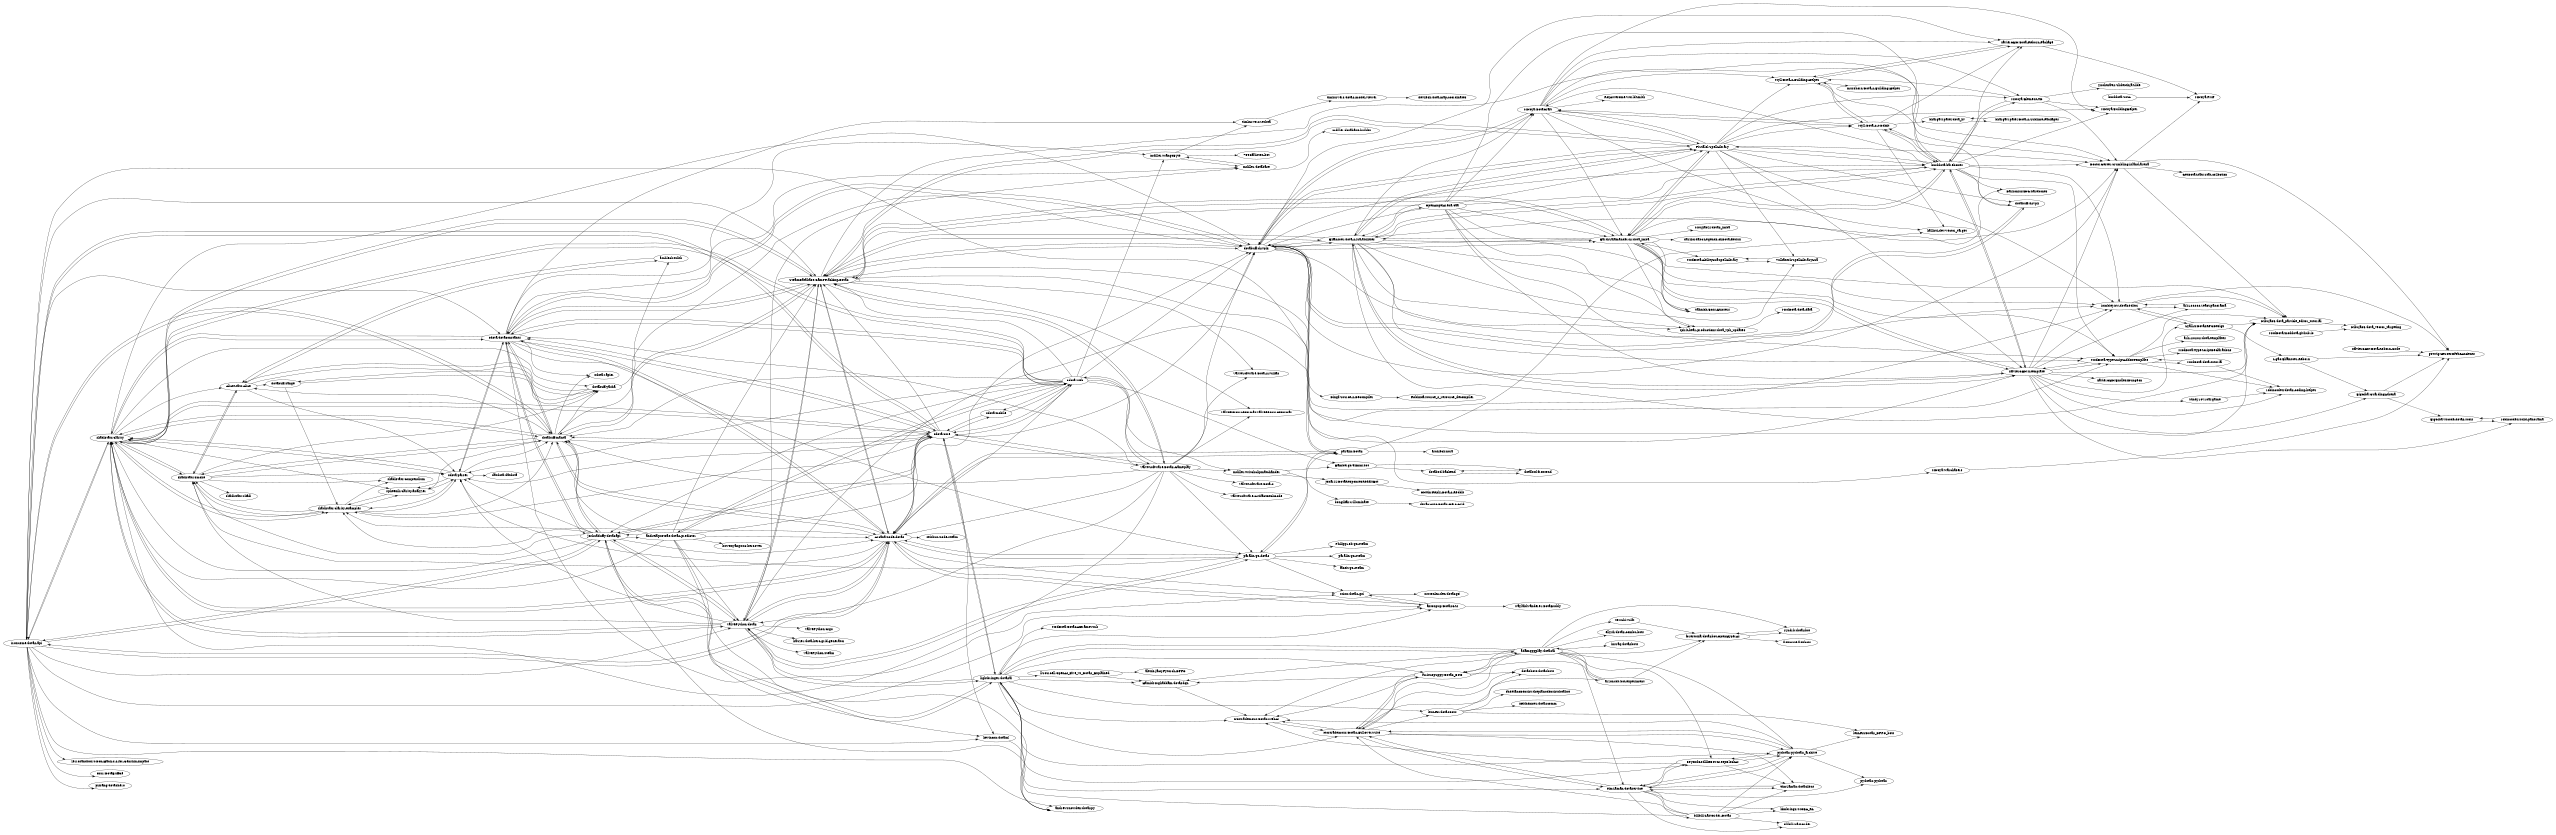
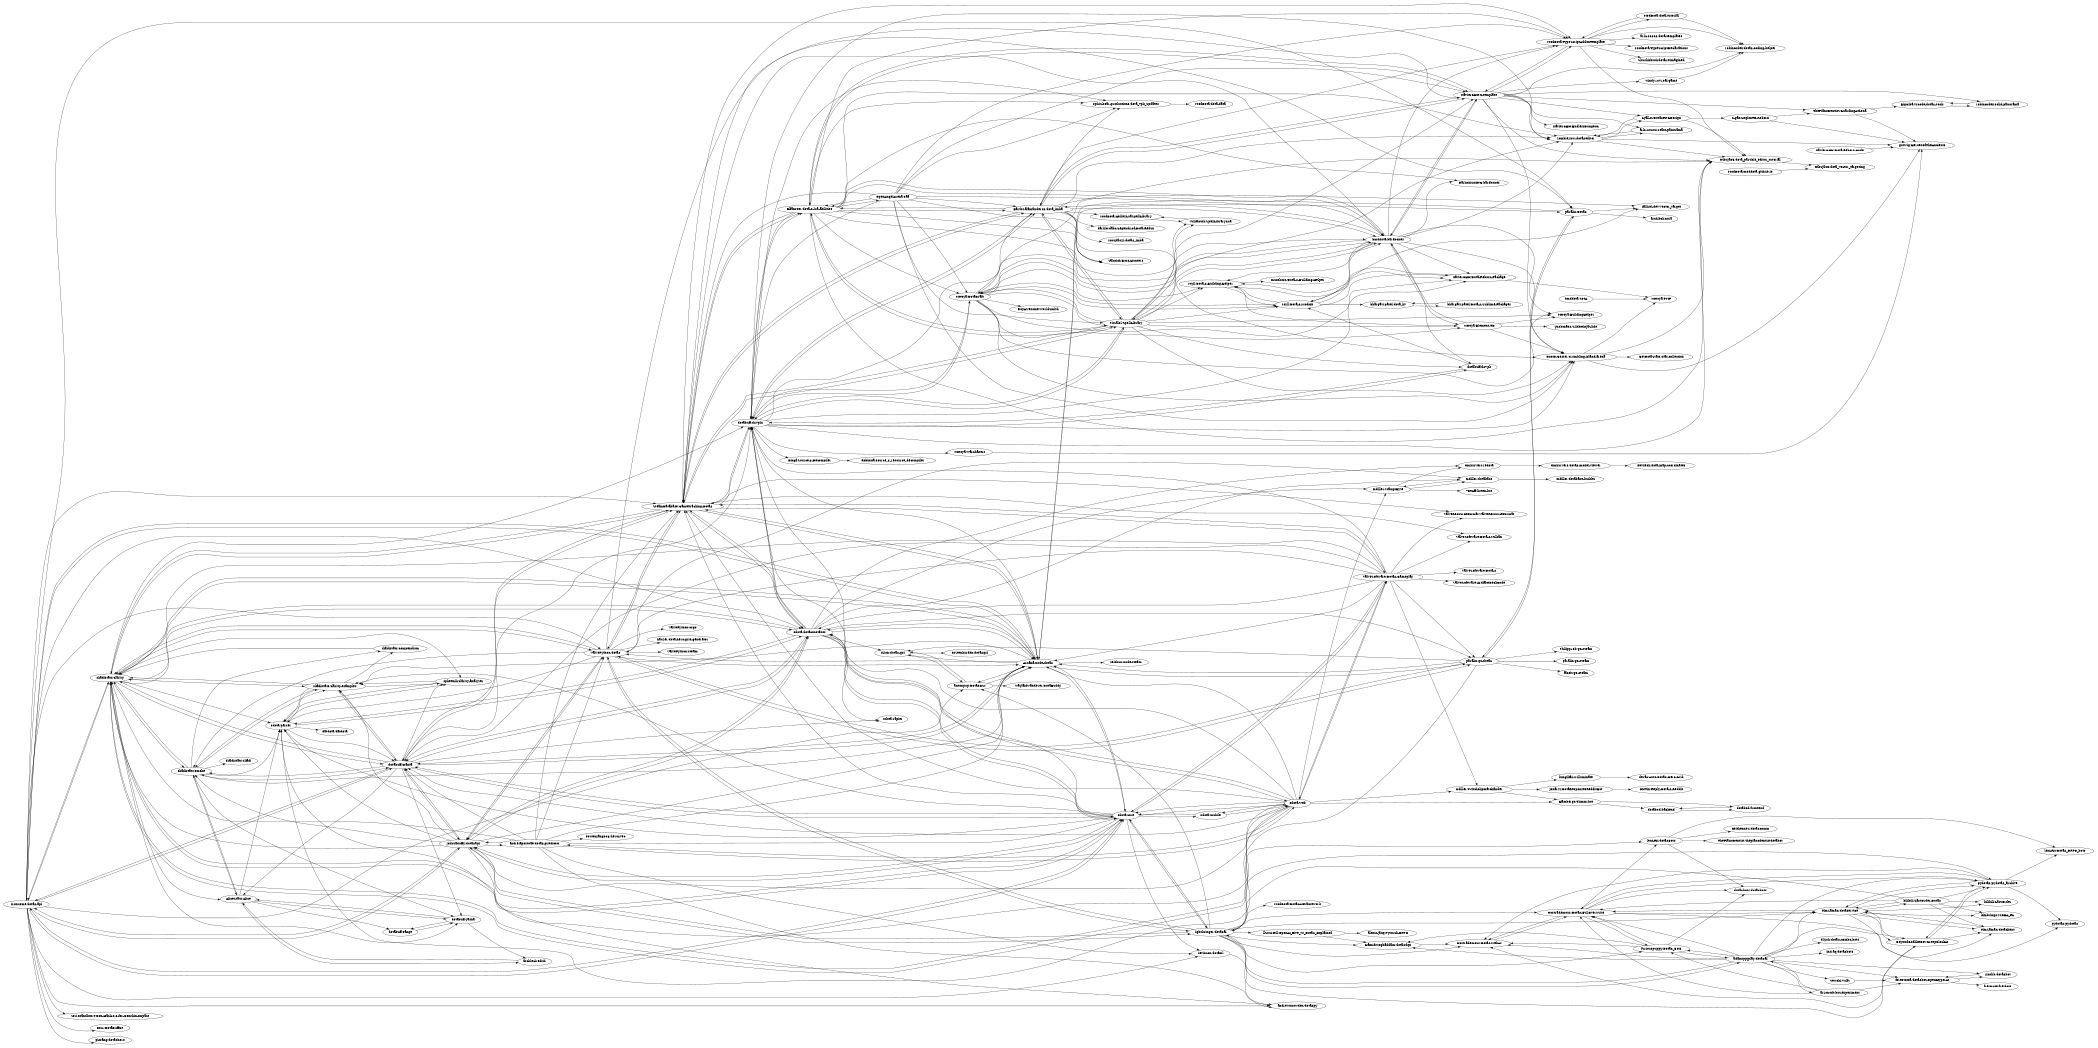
node "Shushishtok/dota-reimagined": added
edge "MNoya/DotaCraft" -> "bmddota/barebones": added
node "n-gao/Elfansoer-Reborn": label "n-gao/Elfansoer-Reborn" -> "n-gao/LegionTD-Reborn"
node "BigCiba/GuardingAthena": label "BigCiba/GuardingAthena" -> "ThePianoDentist/GuardingAthena"
edge "dotabuff/sange" -> "skadistats/clarity-examples": now "dotabuff/manta" -> "skadistats/clarity-examples"
edge "odota/parser" -> "skadistats/clarity": now "skadistats/compendium" -> "skadistats/clarity"
